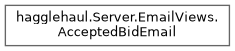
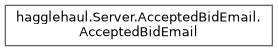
node "hagglehaul.Server.EmailViews. AcceptedBidEmail": label "hagglehaul.Server.EmailViews. AcceptedBidEmail" -> "hagglehaul.Server.AcceptedBidEmail. AcceptedBidEmail"
